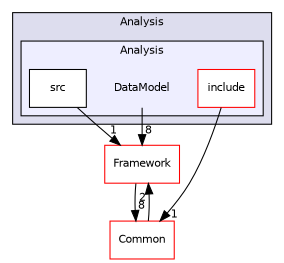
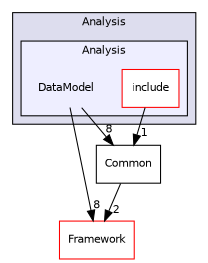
node "src": removed
edge "Framework" -> "Common": now "DataModel" -> "Common"
node "Common": color red -> black
